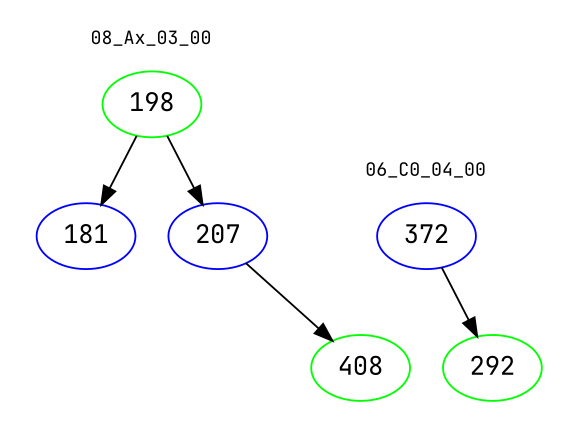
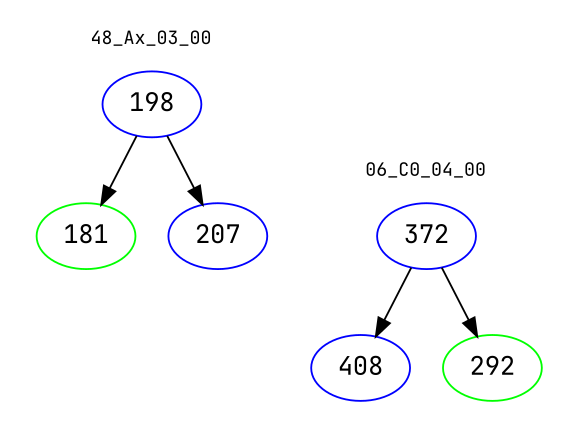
cluster "08_Ax_03_00": label "08_Ax_03_00" -> "48_Ax_03_00"
node "198": color green -> blue
node "181": color blue -> green
edge "207" -> "408": now "372" -> "408"
node "408": color green -> blue
